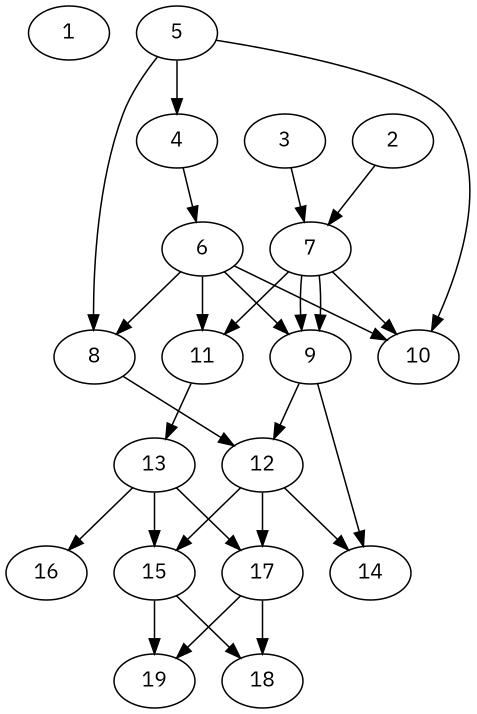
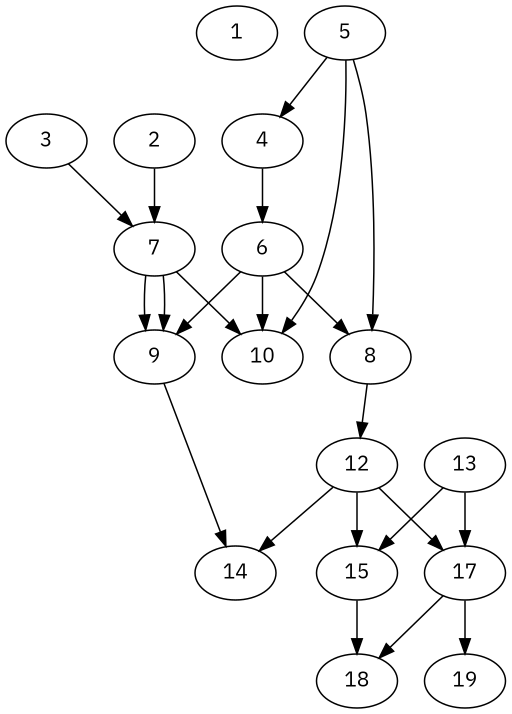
node "11": removed
edge "9" -> "12": removed
node "16": removed
edge "15" -> "19": removed
